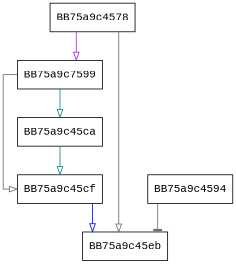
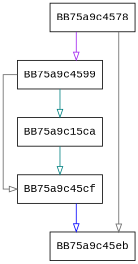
node "BB75a9c7599": label "BB75a9c7599" -> "BB75a9c4599"
node "BB75a9c45ca": label "BB75a9c45ca" -> "BB75a9c15ca"
node "BB75a9c4594": removed
